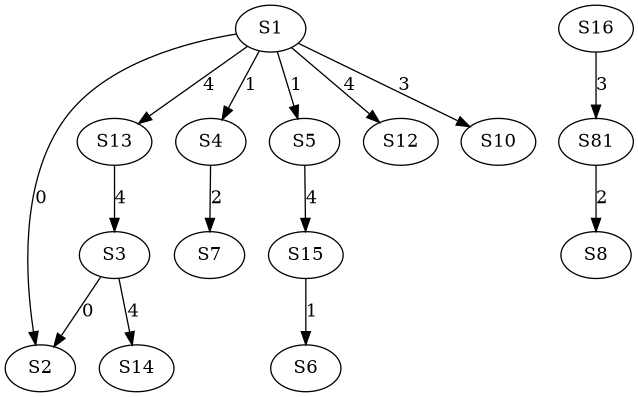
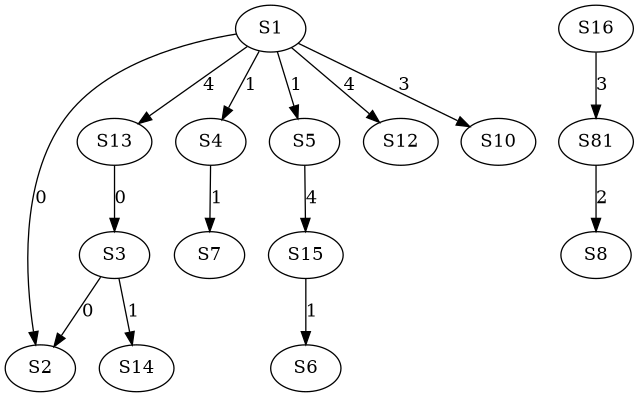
edge "S13" -> "S3": label "4" -> "0"
edge "S4" -> "S7": label "2" -> "1"
edge "S3" -> "S14": label "4" -> "1"
